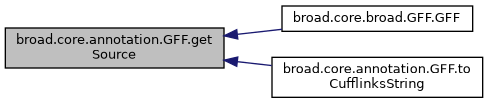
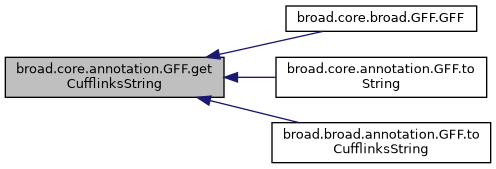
node "broad.core.annotation.GFF.get Source": label "broad.core.annotation.GFF.get Source" -> "broad.core.annotation.GFF.get CufflinksString"
node "broad.core.annotation.GFF.to CufflinksString": label "broad.core.annotation.GFF.to CufflinksString" -> "broad.broad.annotation.GFF.to CufflinksString"
node "broad.core.annotation.GFF.to String": added
